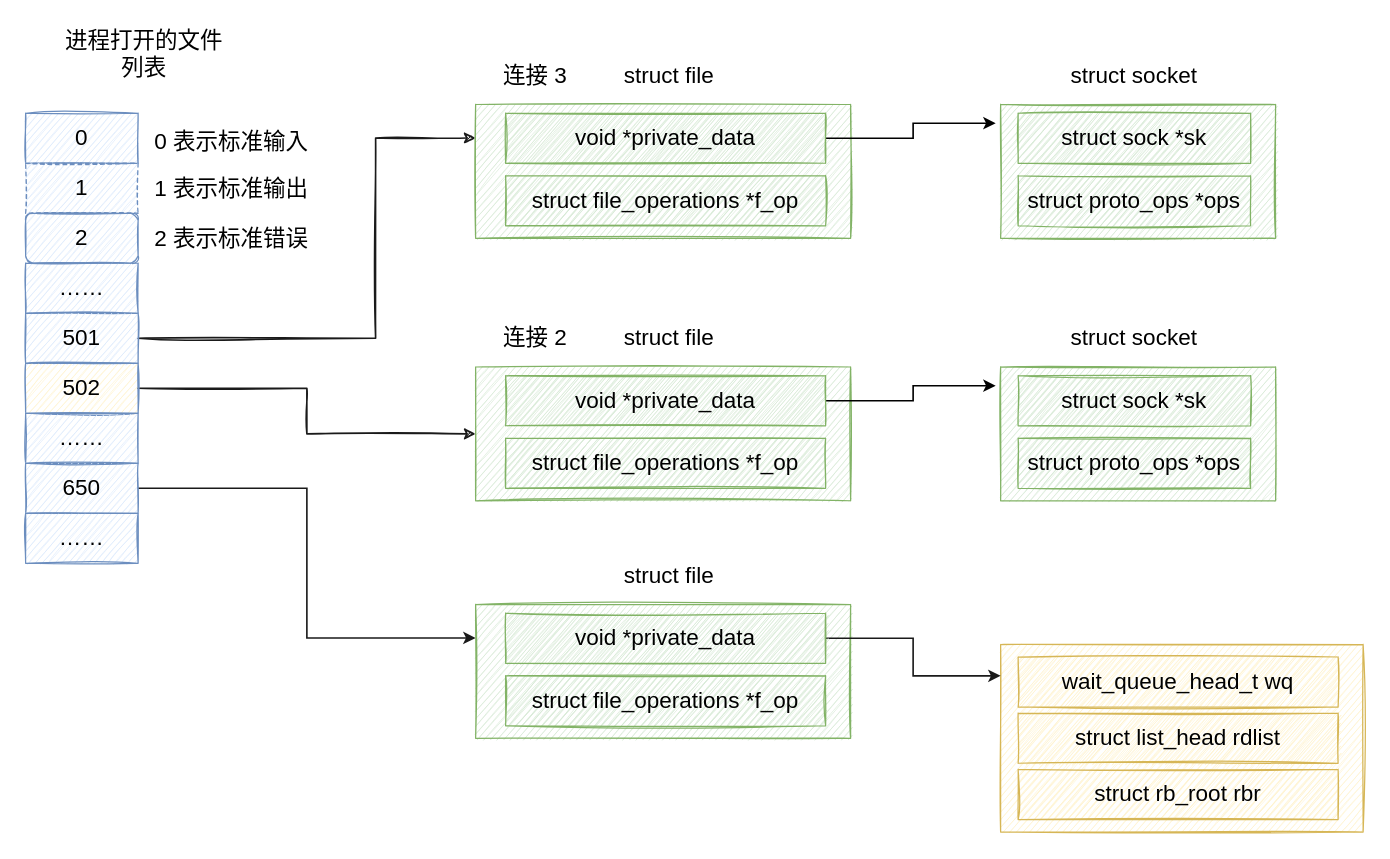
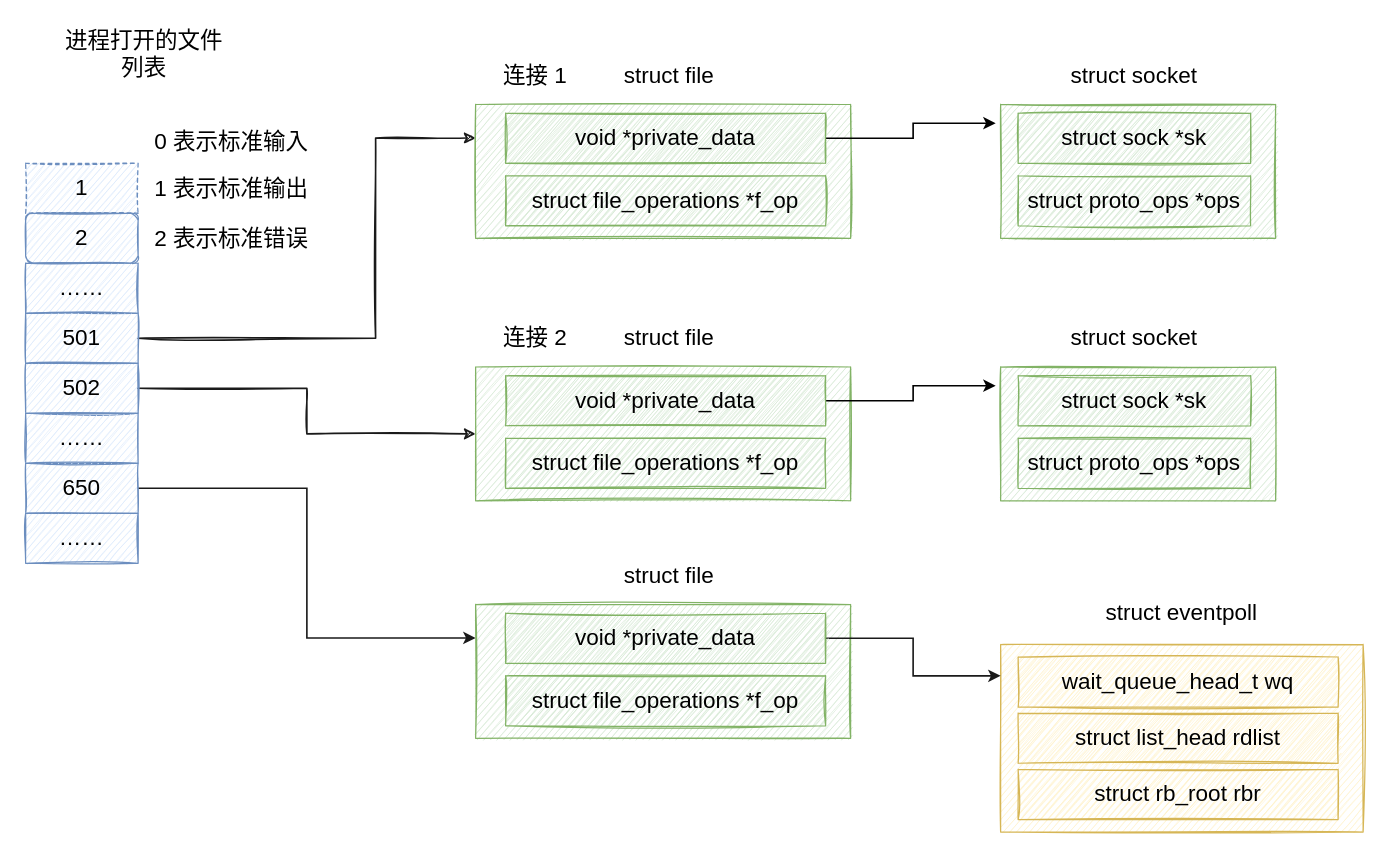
node "连接 3": label "连接 3" -> "连接 1"
node "0": removed
node "502": fillcolor #fff2cc -> #dae8fc
node "struct eventpoll": added
